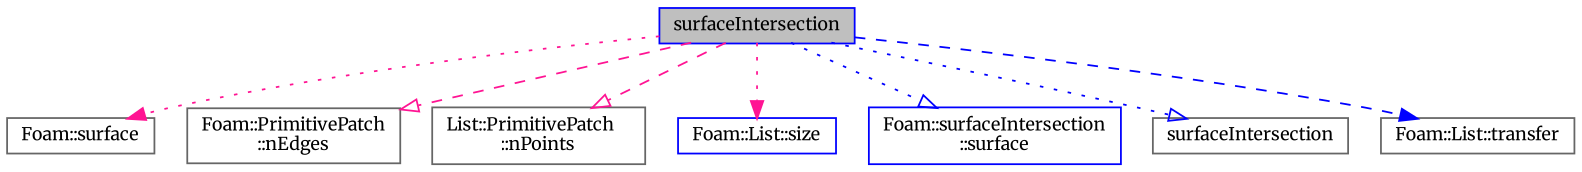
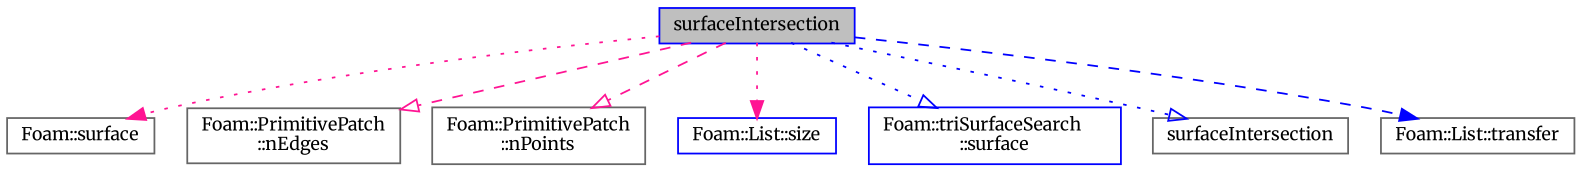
node "List::PrimitivePatch ::nPoints": label "List::PrimitivePatch ::nPoints" -> "Foam::PrimitivePatch ::nPoints"
node "Foam::surfaceIntersection ::surface": label "Foam::surfaceIntersection ::surface" -> "Foam::triSurfaceSearch ::surface"
